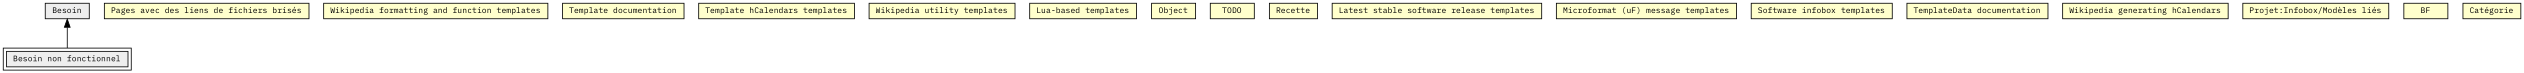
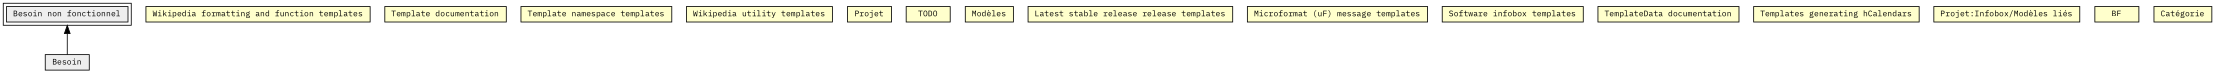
node "Pages avec des liens de fichiers brisés": removed
node "Template hCalendars templates": label "Template hCalendars templates" -> "Template namespace templates"
node "Lua-based templates": removed
node "Object": label "Object" -> "Projet"
node "Recette": label "Recette" -> "Modèles"
node "Latest stable software release templates": label "Latest stable software release templates" -> "Latest stable release release templates"
node "Wikipedia generating hCalendars": label "Wikipedia generating hCalendars" -> "Templates generating hCalendars"
edge "Besoin non fonctionnel" -> "Besoin": reversed
